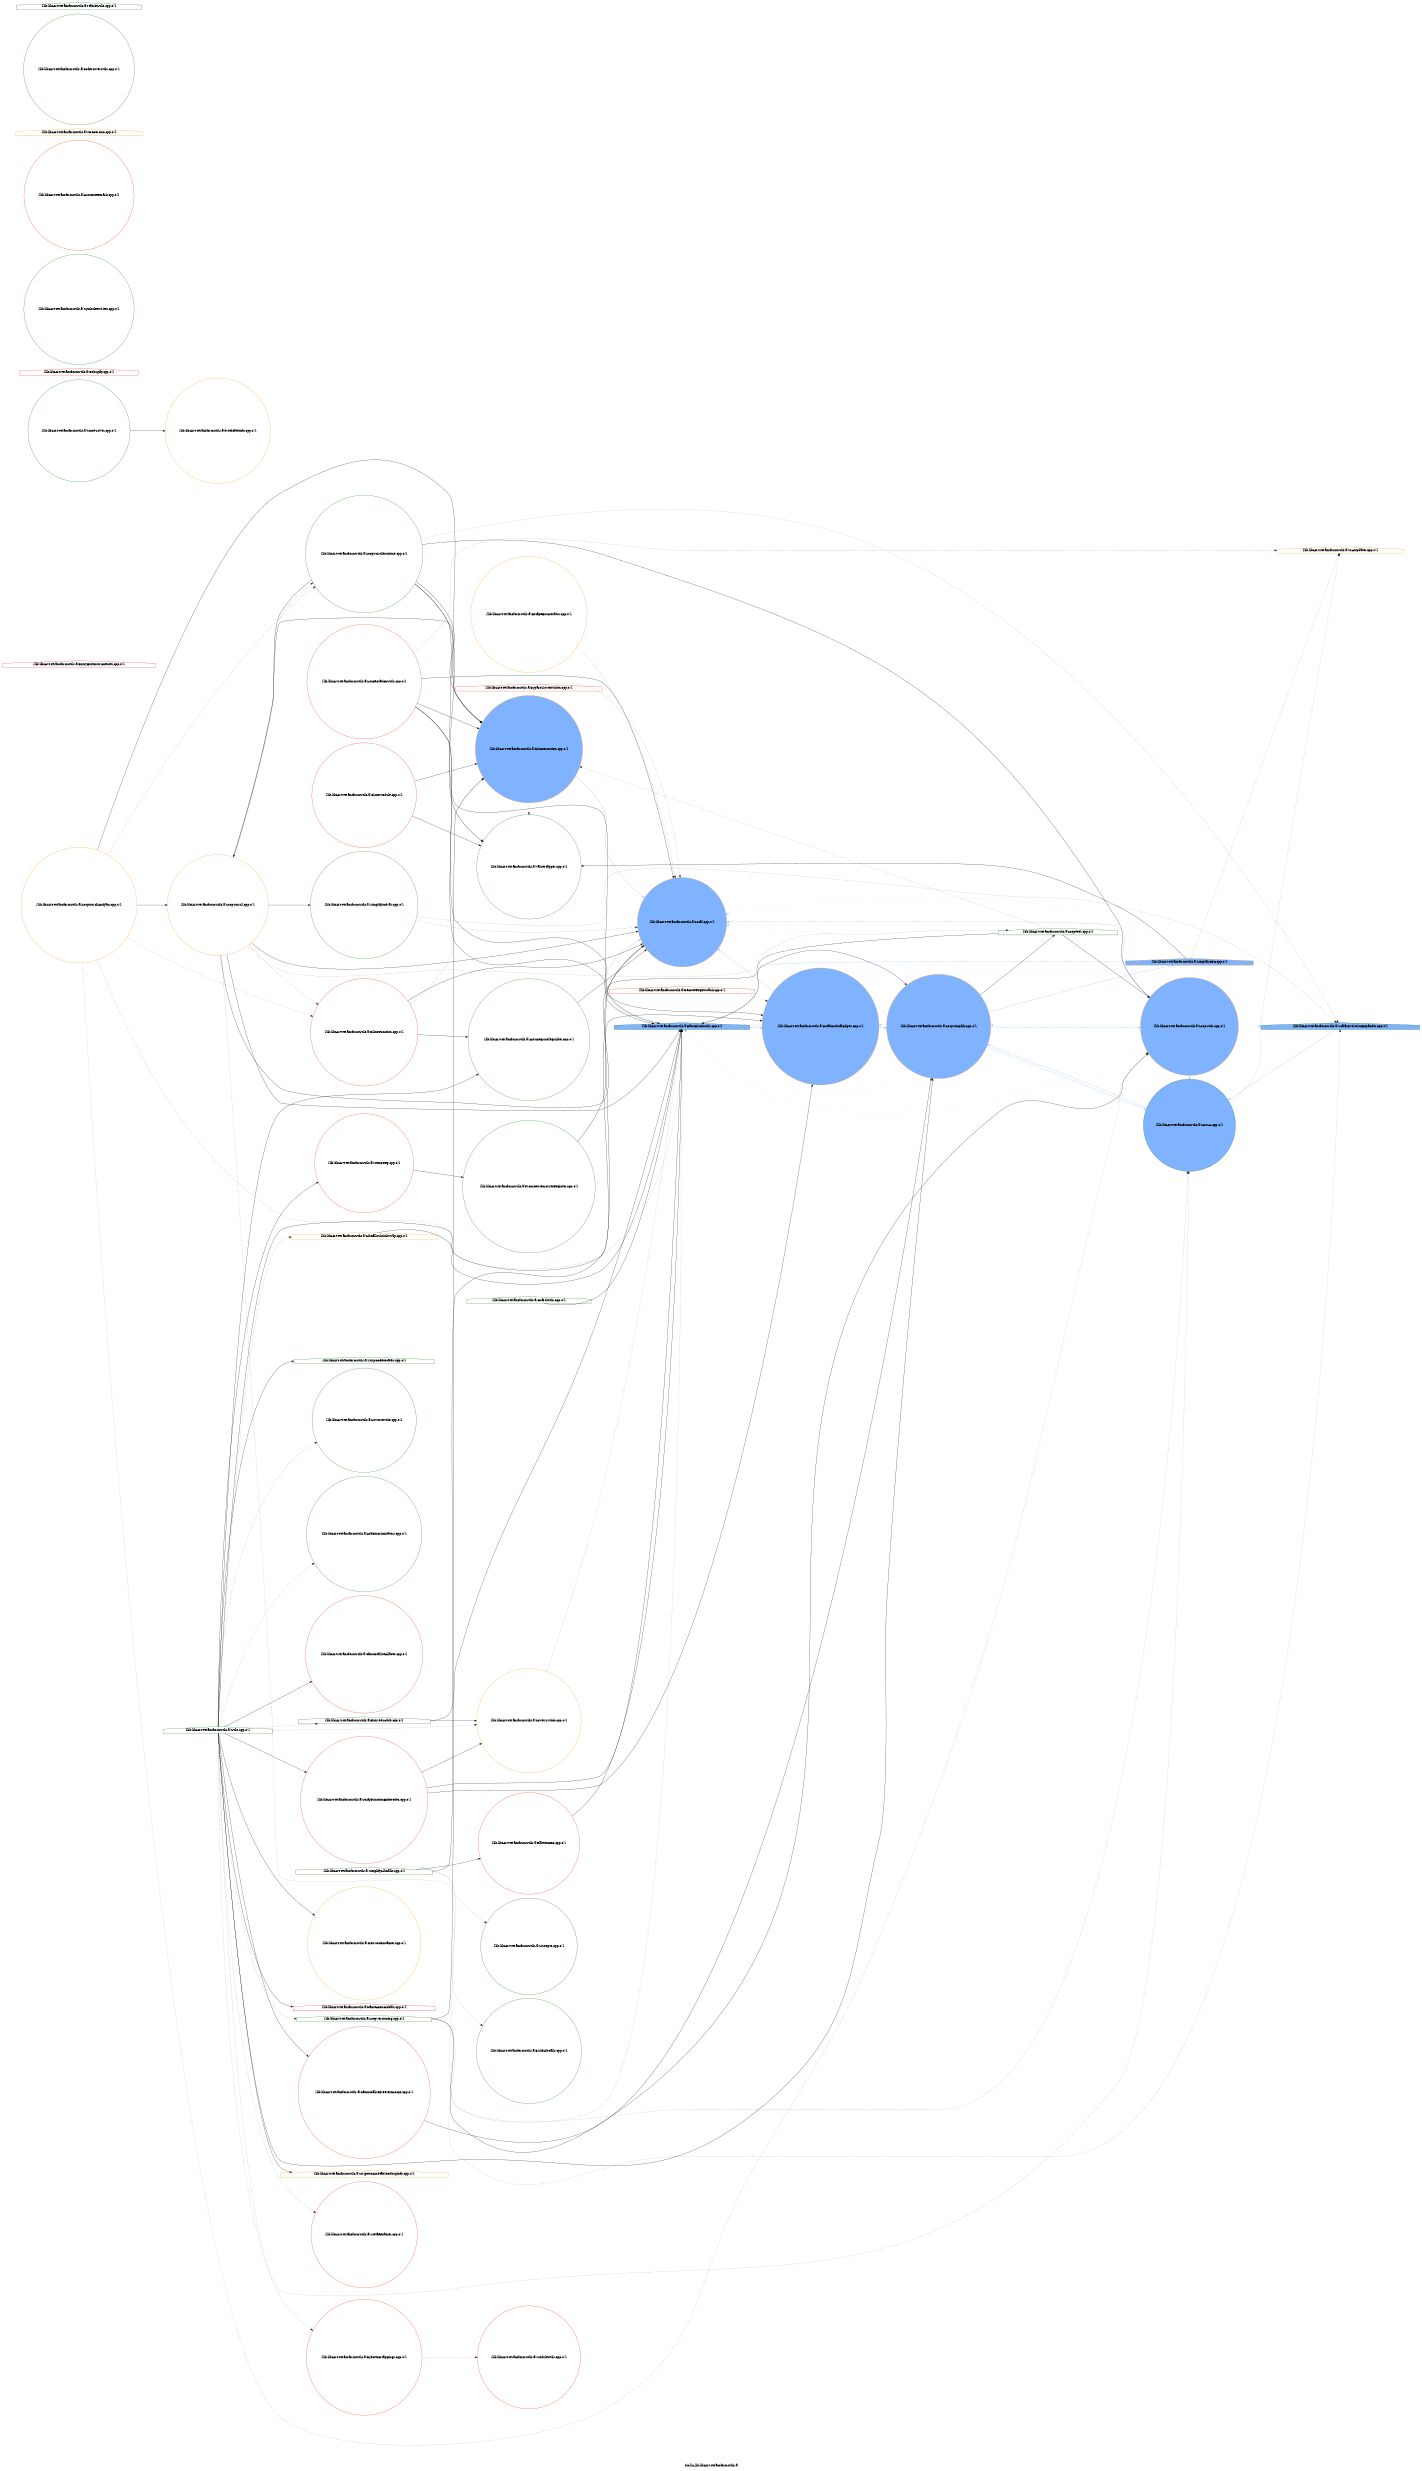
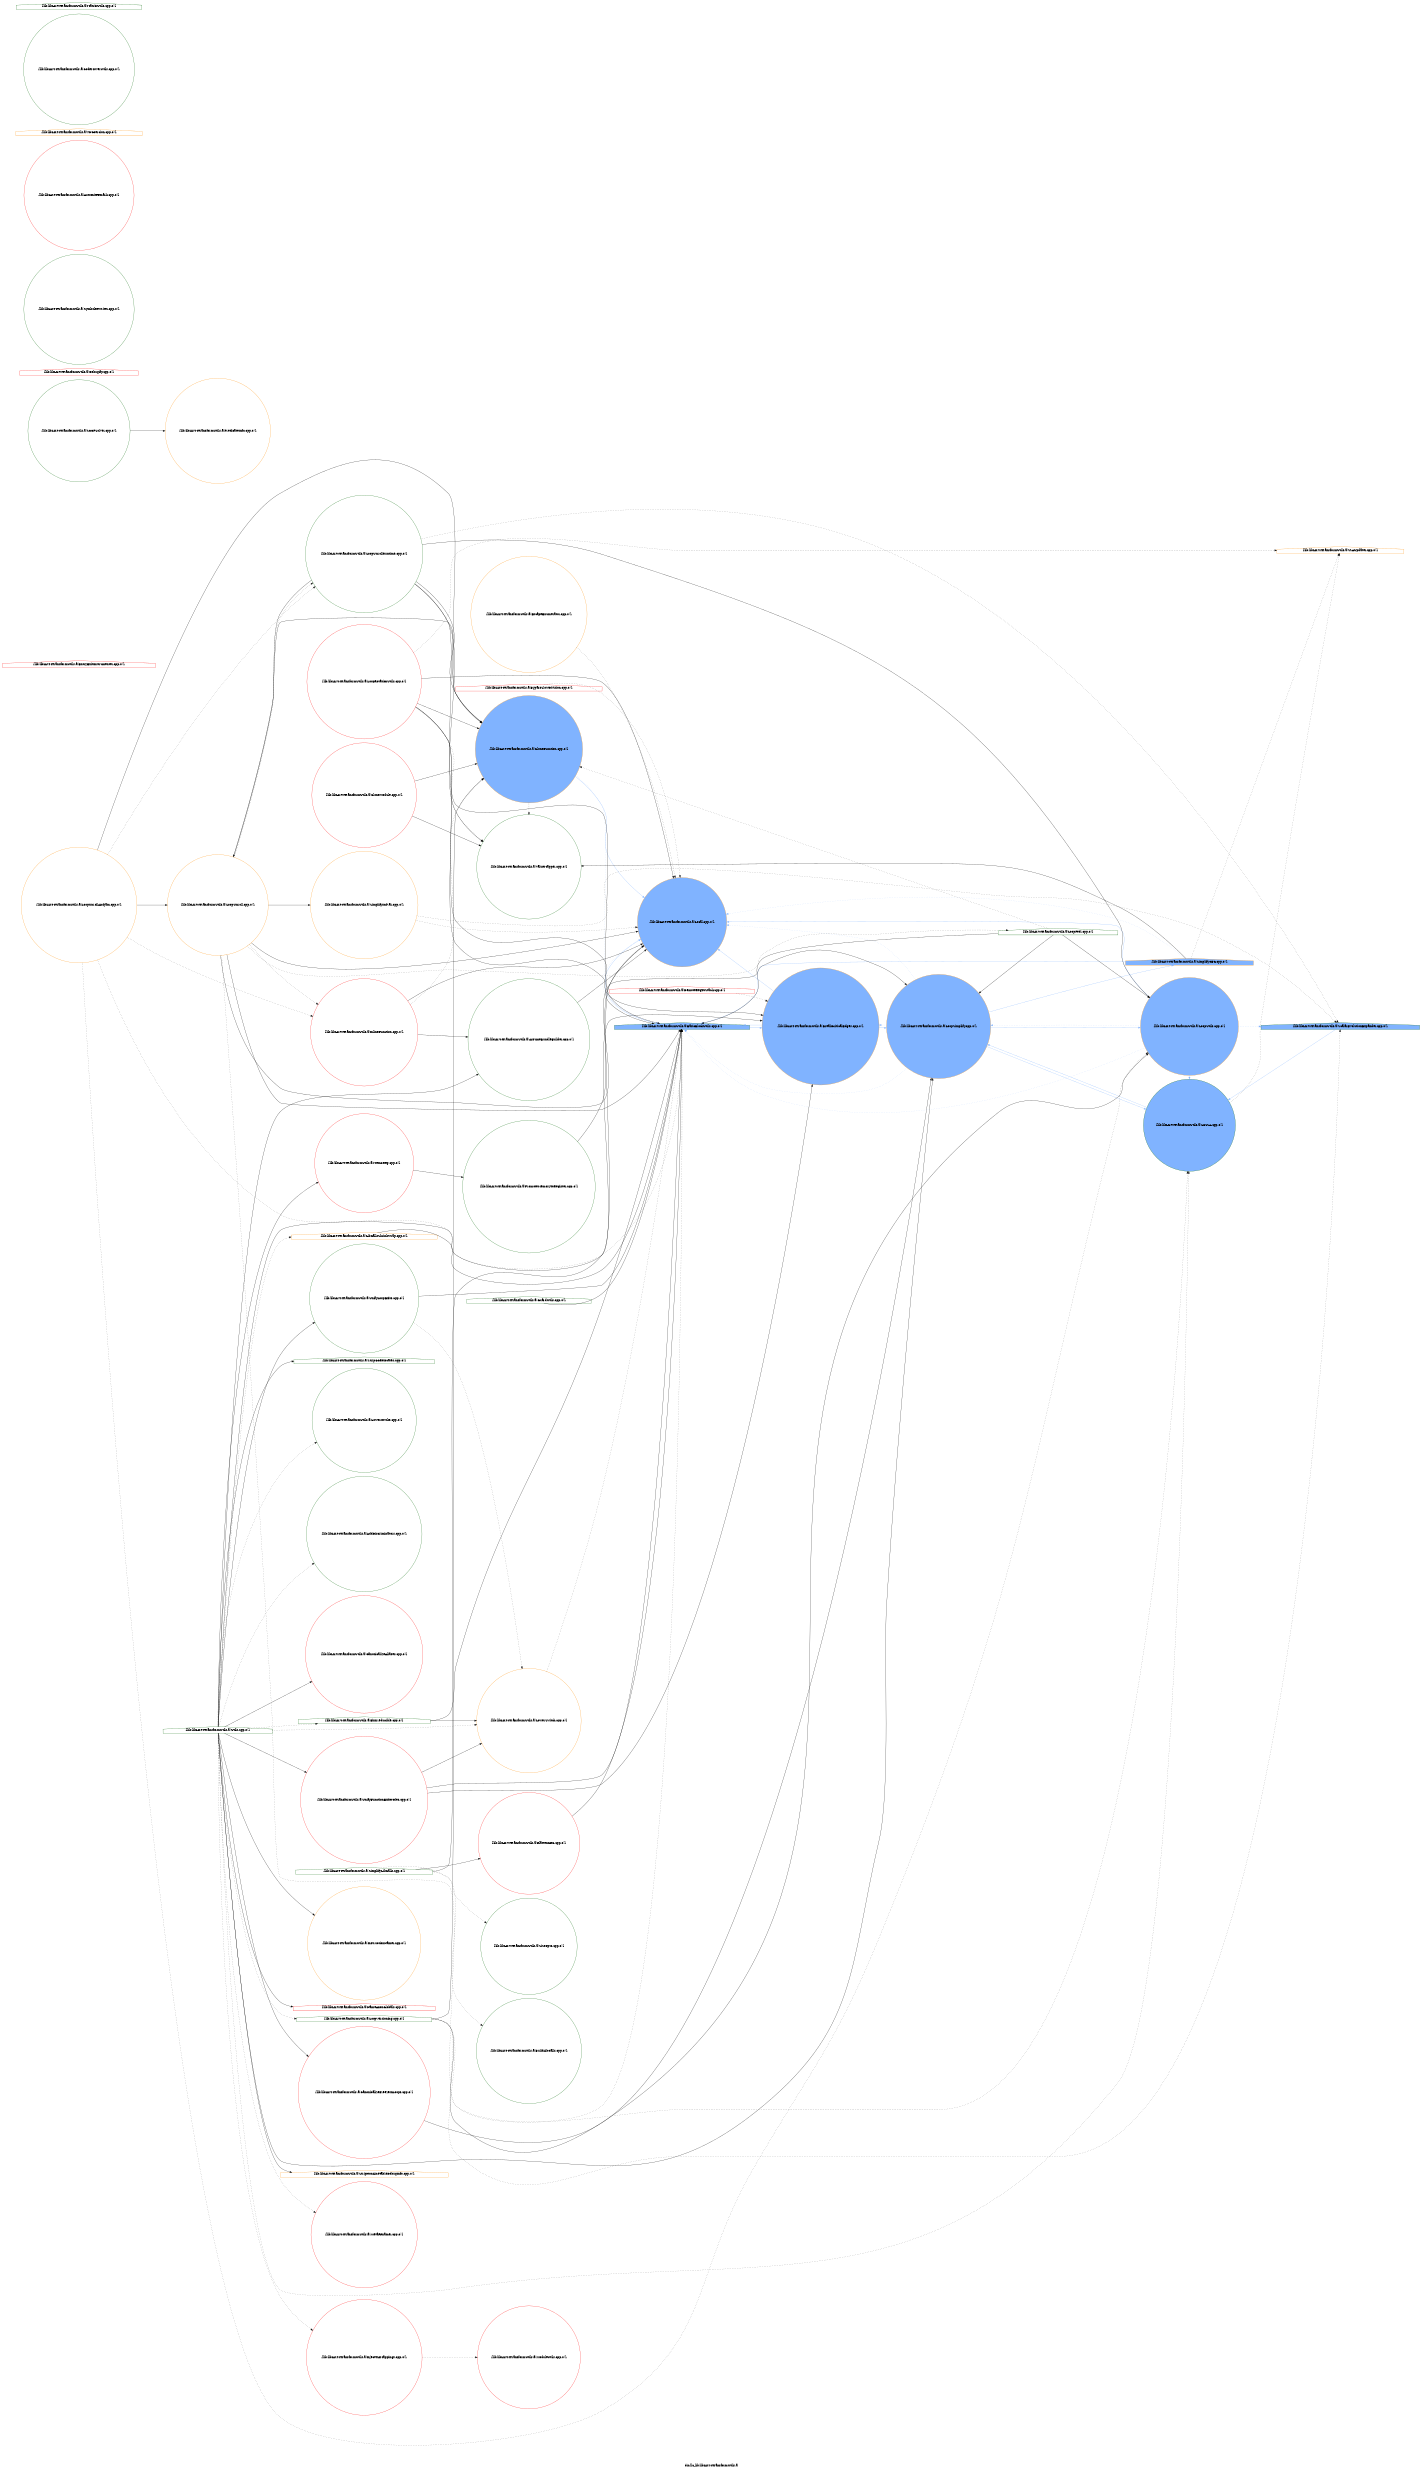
node "{lib/libLLVMTransformUtils.a(SimplifyIndVar.cpp.o)}": color darkgreen -> darkorange
edge "{lib/libLLVMTransformUtils.a(LoopSimplify.cpp.o)}" -> "{lib/libLLVMTransformUtils.a(LoopPeel.cpp.o)}": reversed
node "{lib/libLLVMTransformUtils.a(UnifyLoopExits.cpp.o)}": added
